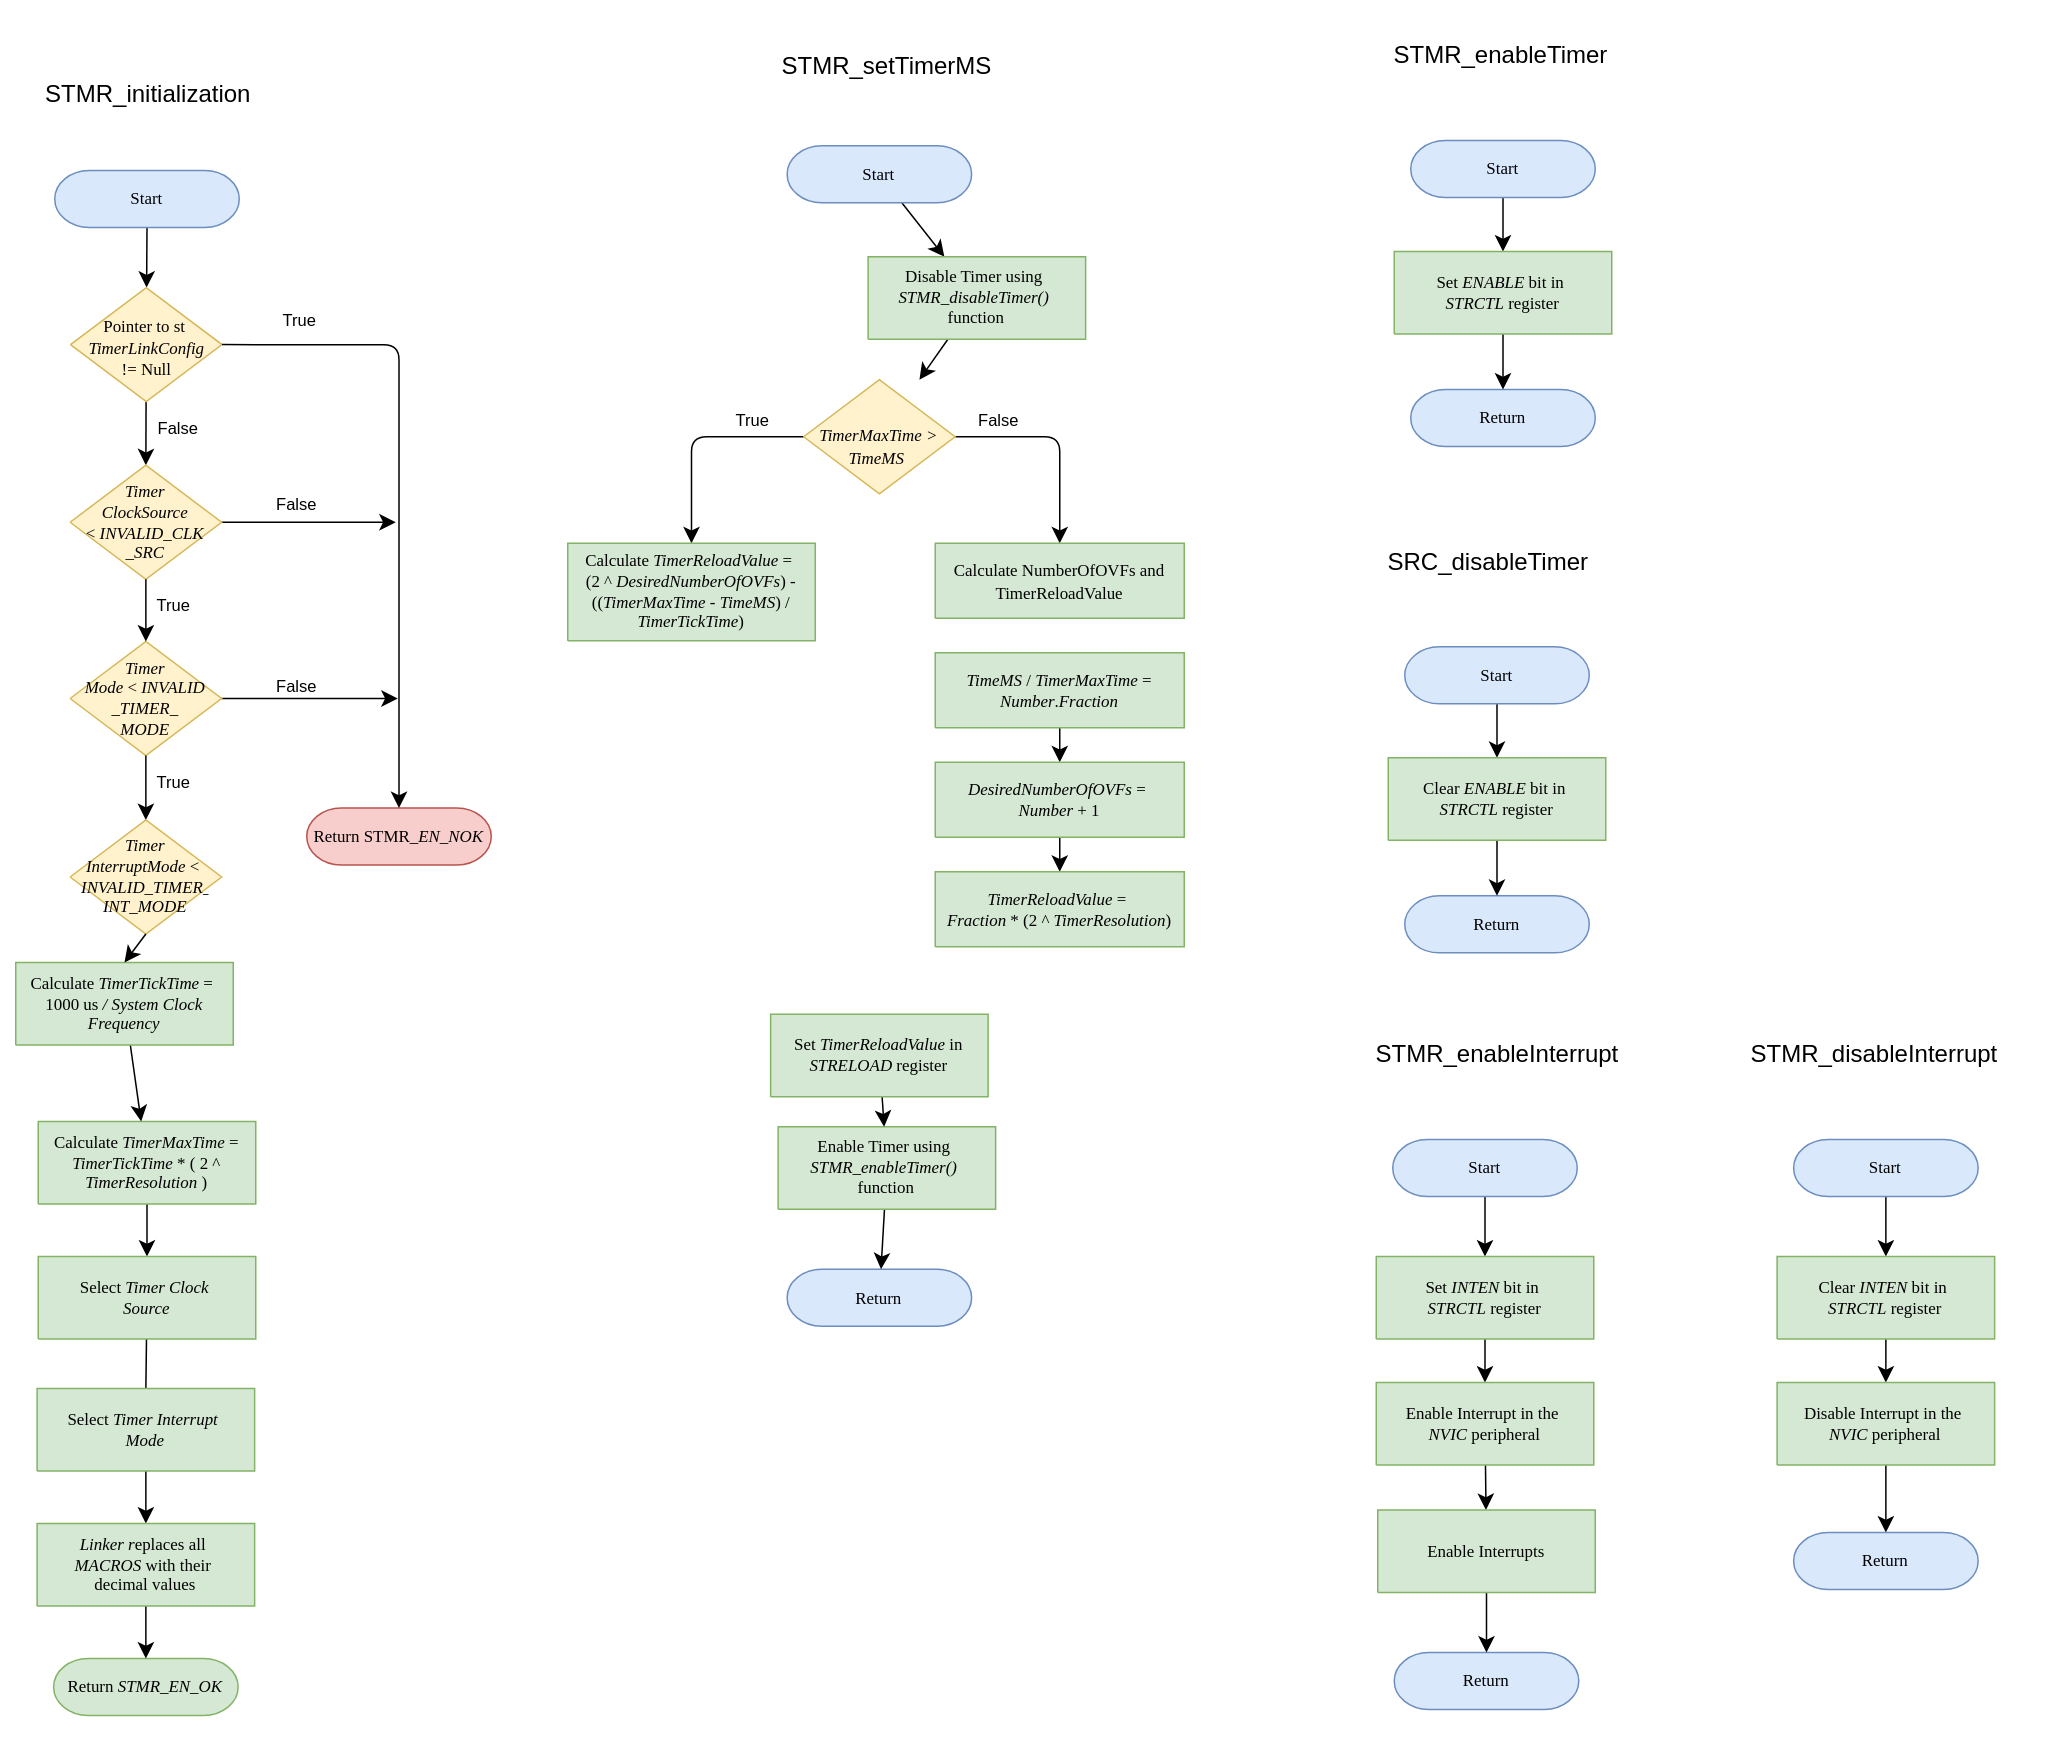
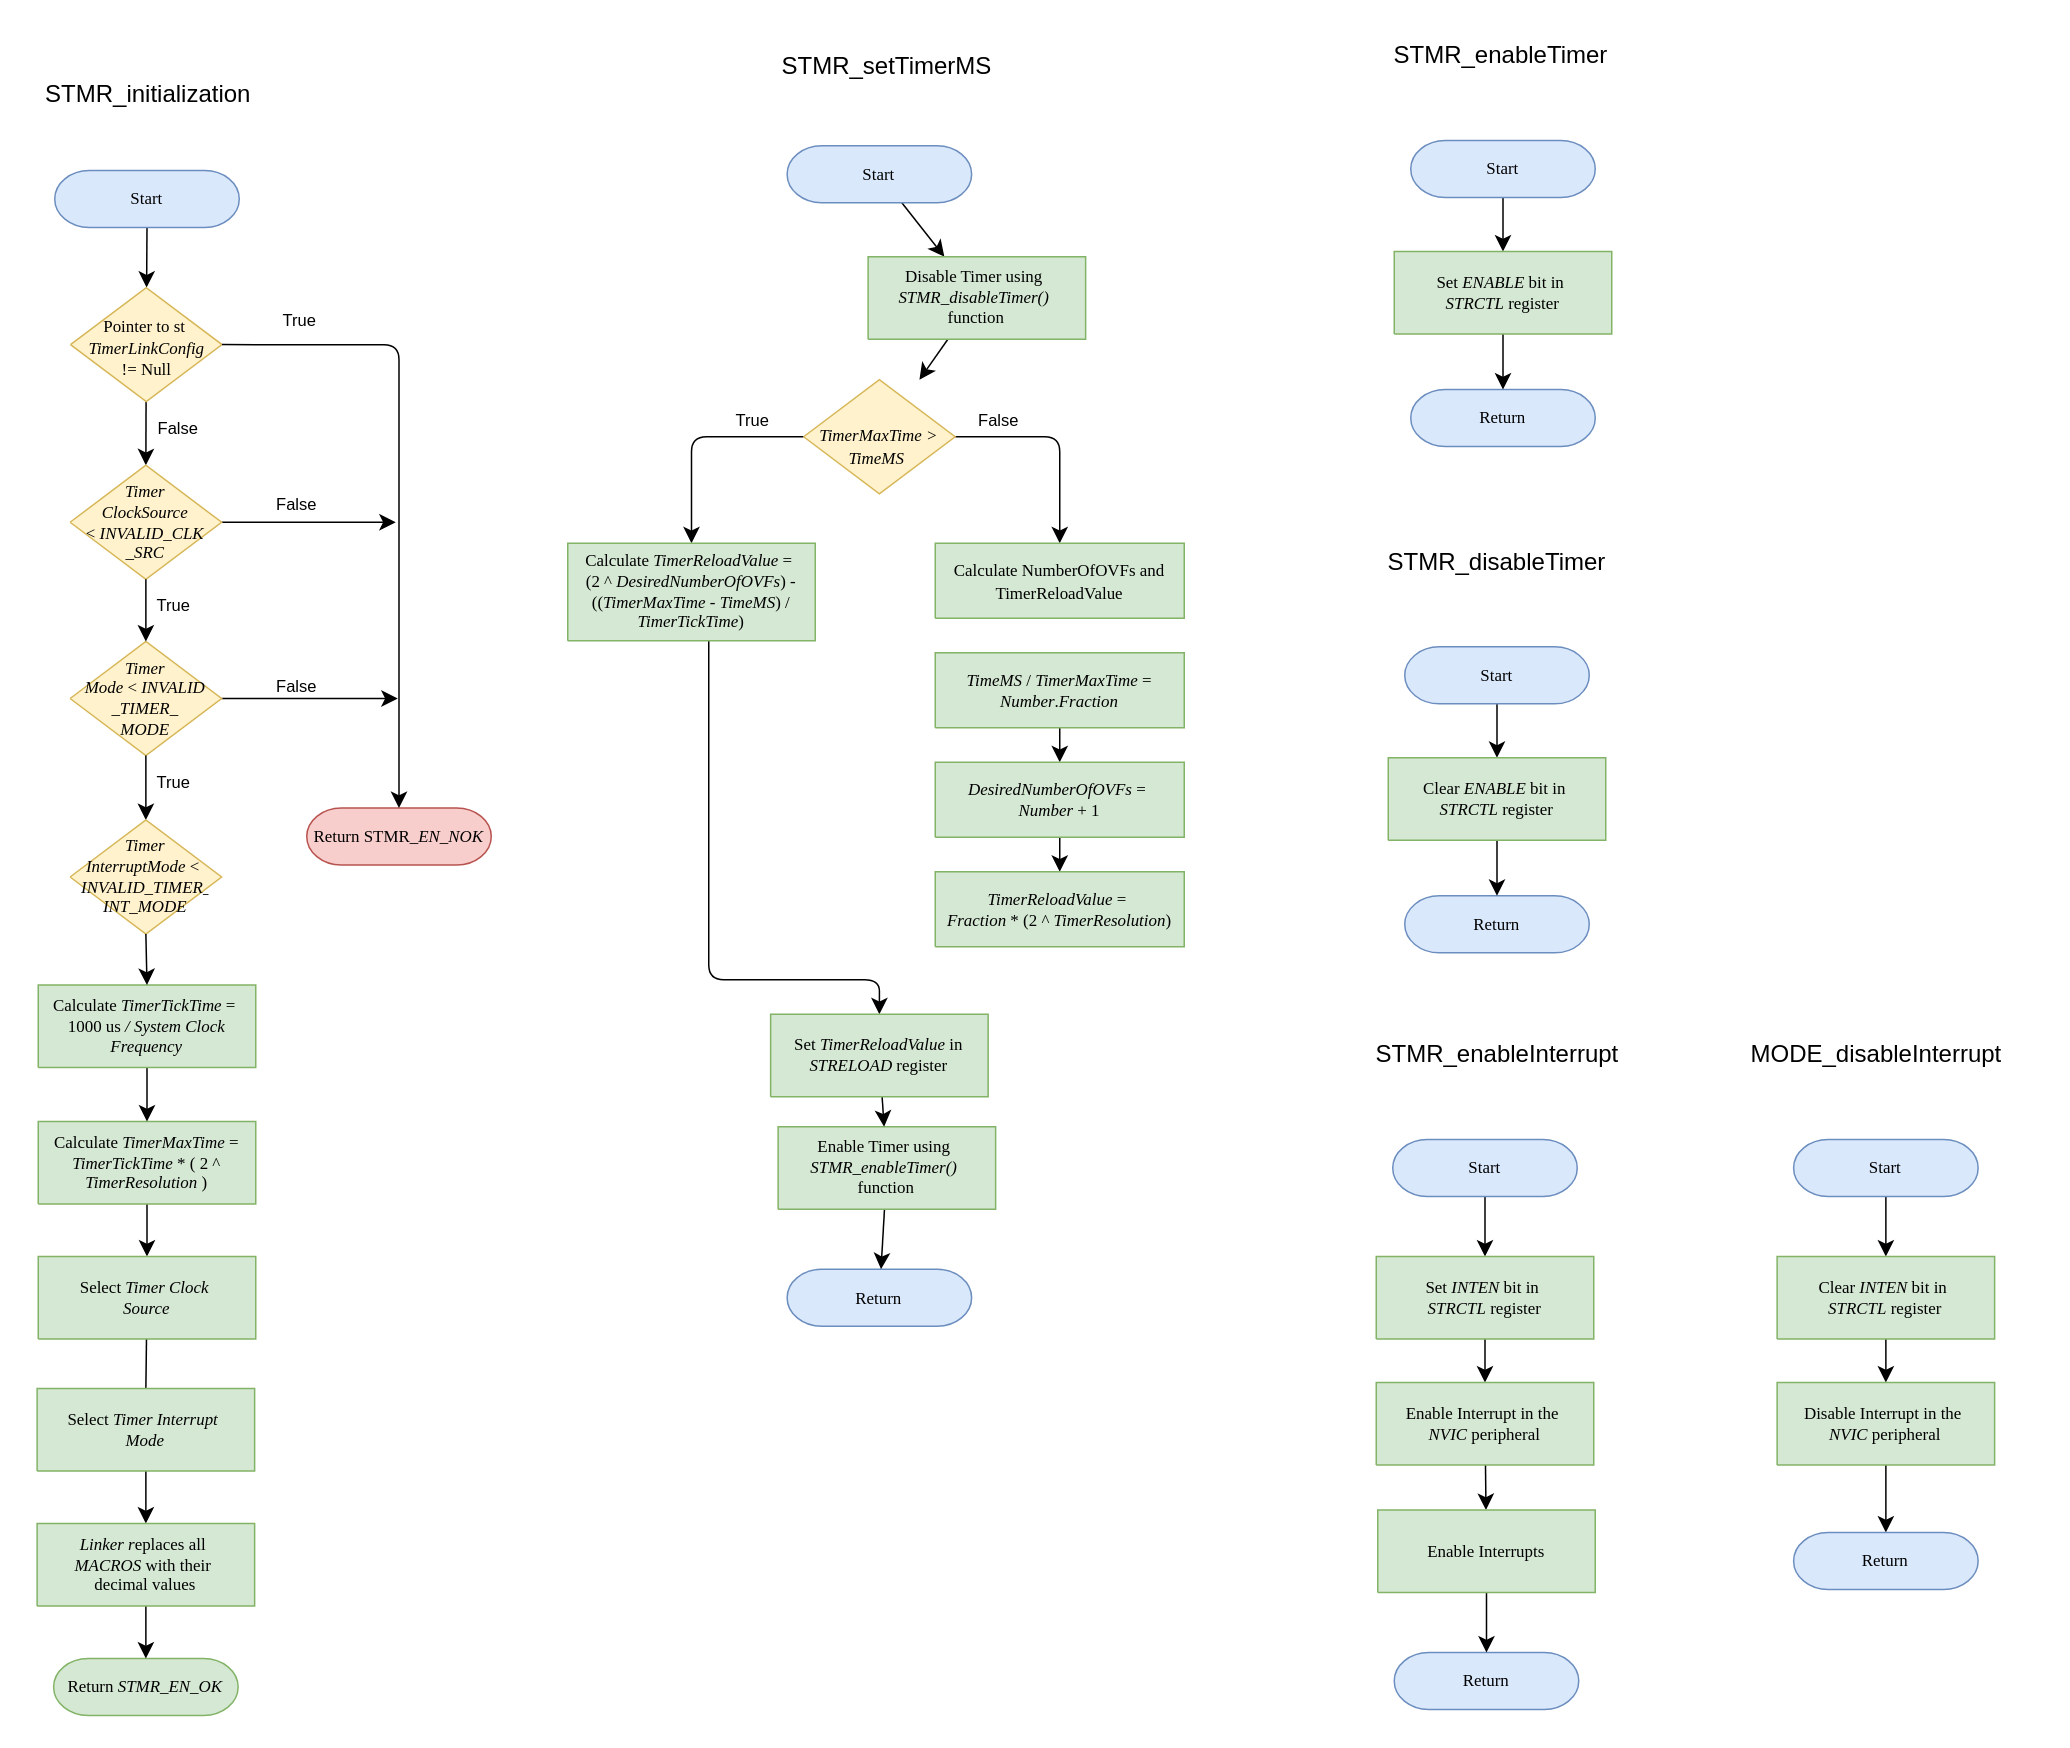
node "SRC_disableTimer": label "SRC_disableTimer" -> "STMR_disableTimer"
edge "Calculate TimerReloadValue = (2 ^ DesiredNumberOfOVFs) - ((TimerMaxTime - TimeMS) / TimerTickTime)" -> "Set TimerReloadValue in STRELOAD register": added
node "Calculate TimerTickTime = 1000 us / System Clock Frequency": moved (125, 1004) -> (147, 1026)
node "STMR_disableInterrupt": label "STMR_disableInterrupt" -> "MODE_disableInterrupt"
